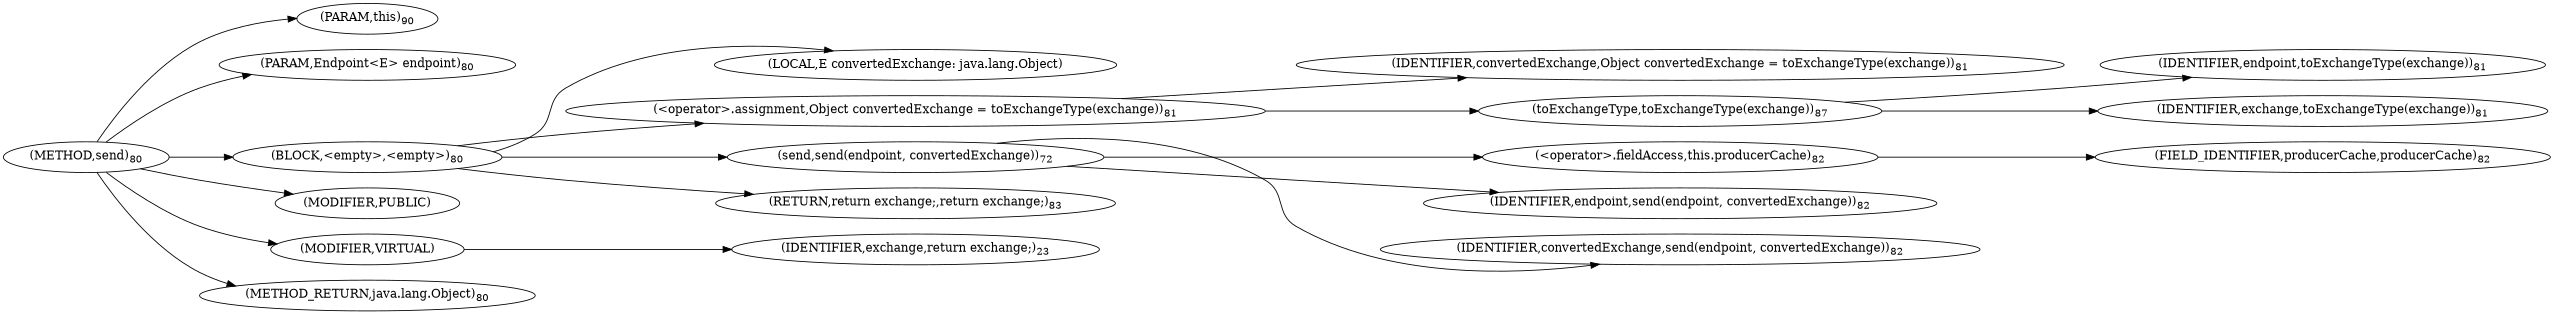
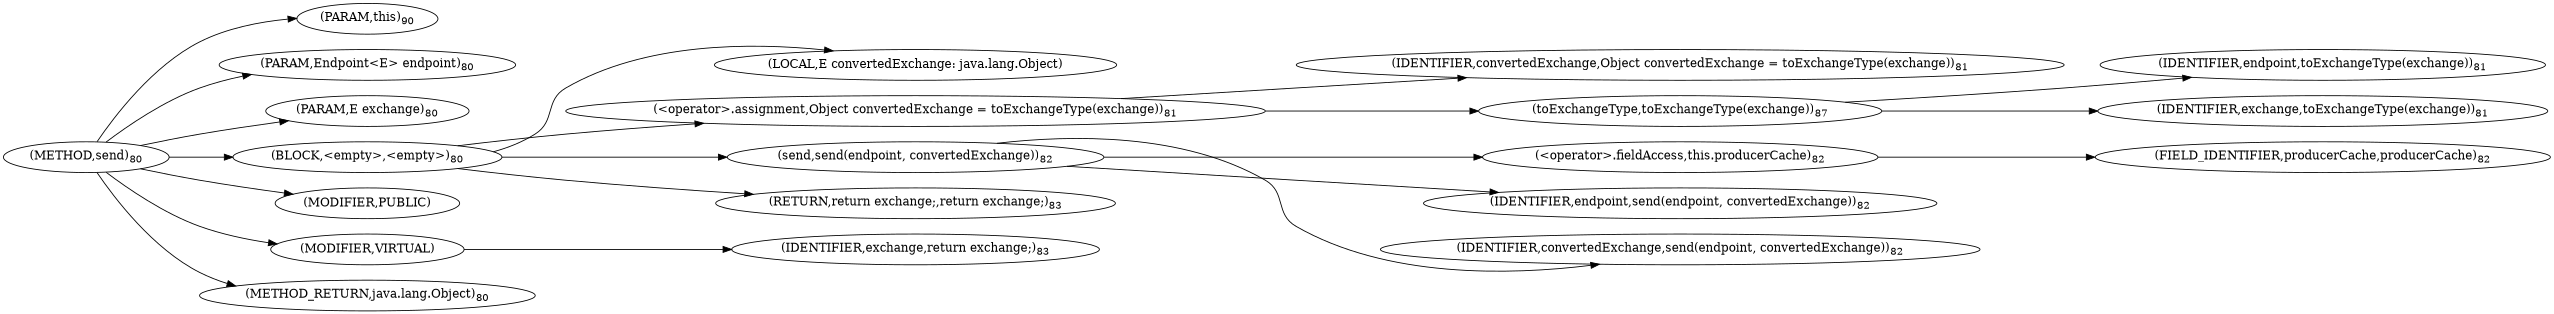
node "(PARAM,E exchange)": added
node "(send,send(endpoint, convertedExchange))": text "72" -> "82"
node "(IDENTIFIER,exchange,return exchange;)": text "23" -> "83"
